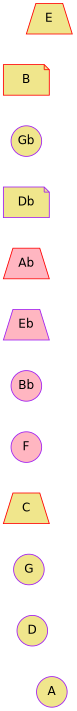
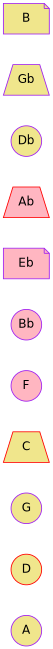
node "E": removed
node "B": color red -> purple
node "Gb": shape circle -> trapezium
node "Db": shape note -> circle
node "Eb": shape trapezium -> note
node "D": color purple -> red
